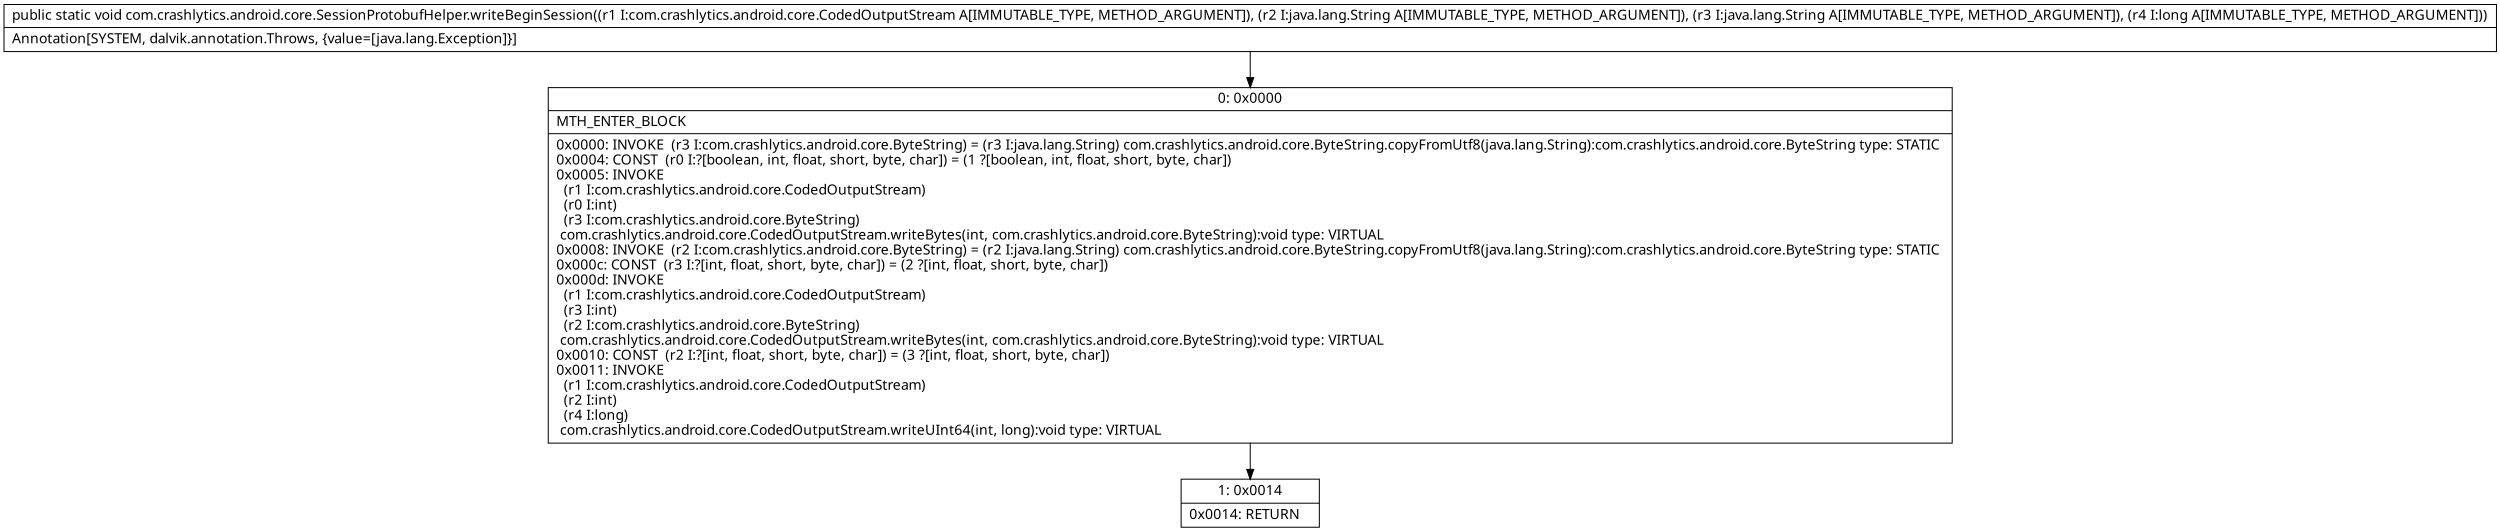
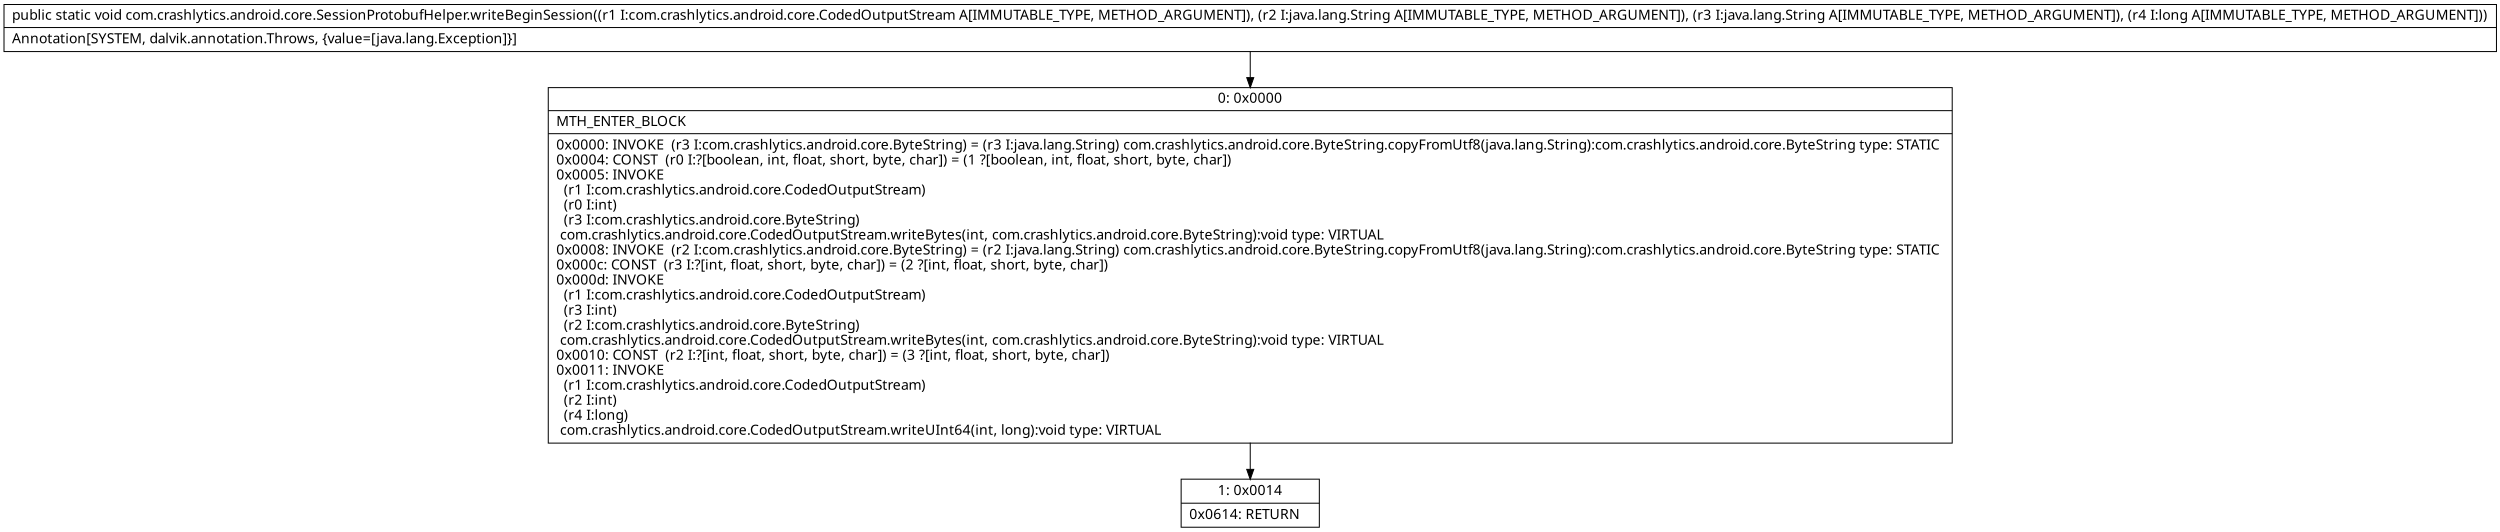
node "1: 0x0014": text "0x0014: RETURN" -> "0x0614: RETURN"
